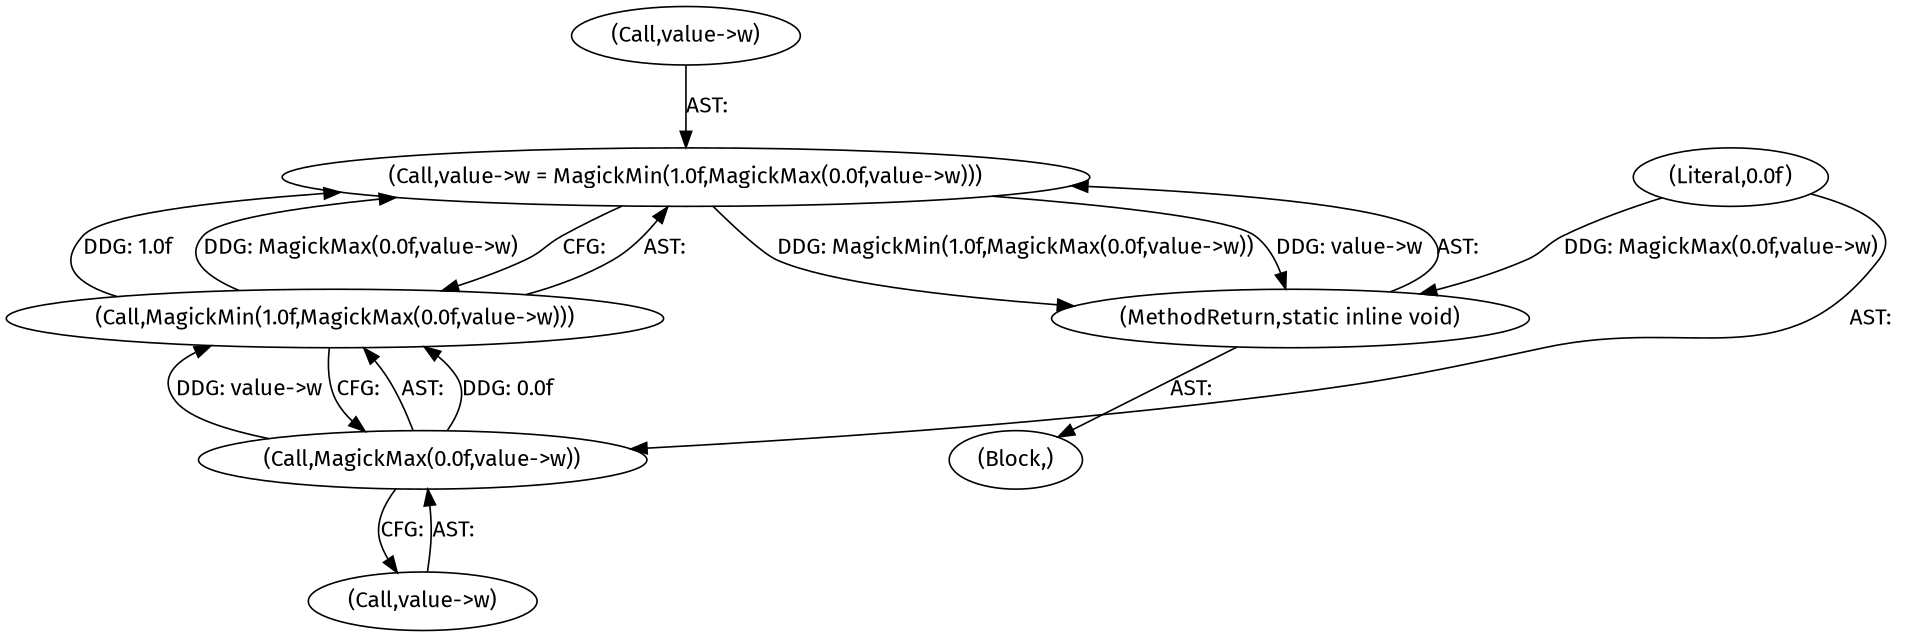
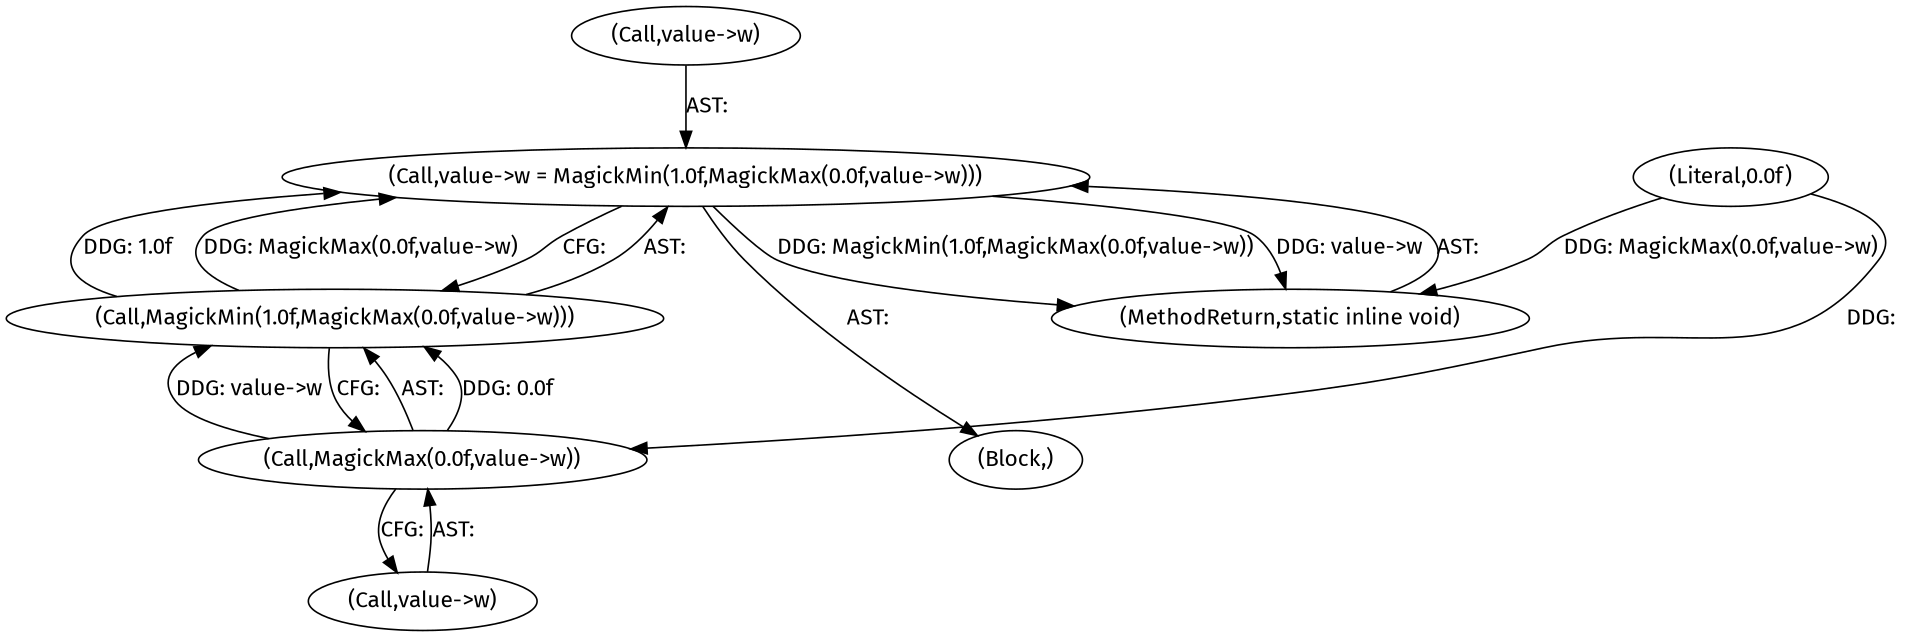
edge "(Literal,0.0f)" -> "(Call,MagickMax(0.0f,value->w))": label "AST: " -> "DDG: "
edge "(MethodReturn,static inline void)" -> "(Block,)": now "(Call,value->w = MagickMin(1.0f,MagickMax(0.0f,value->w)))" -> "(Block,)"
